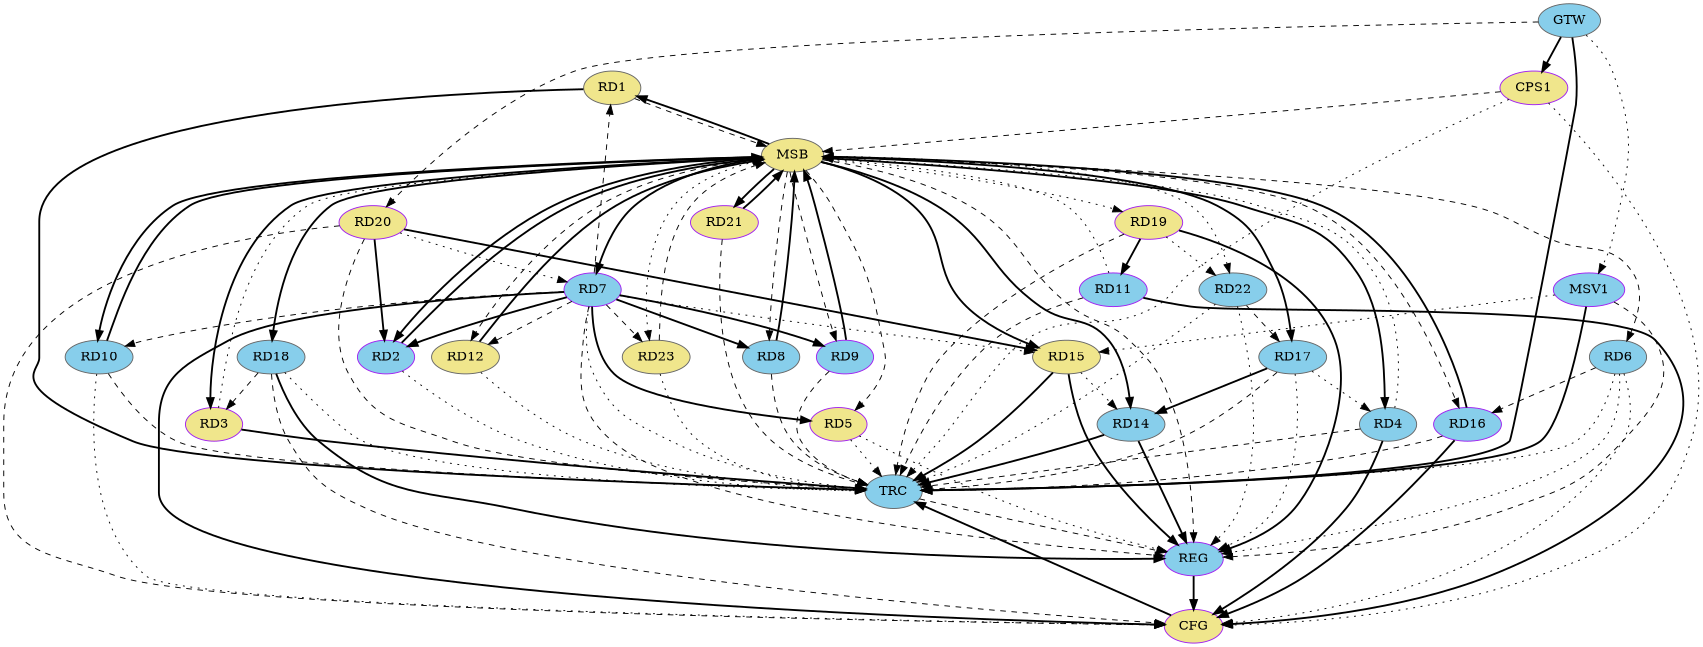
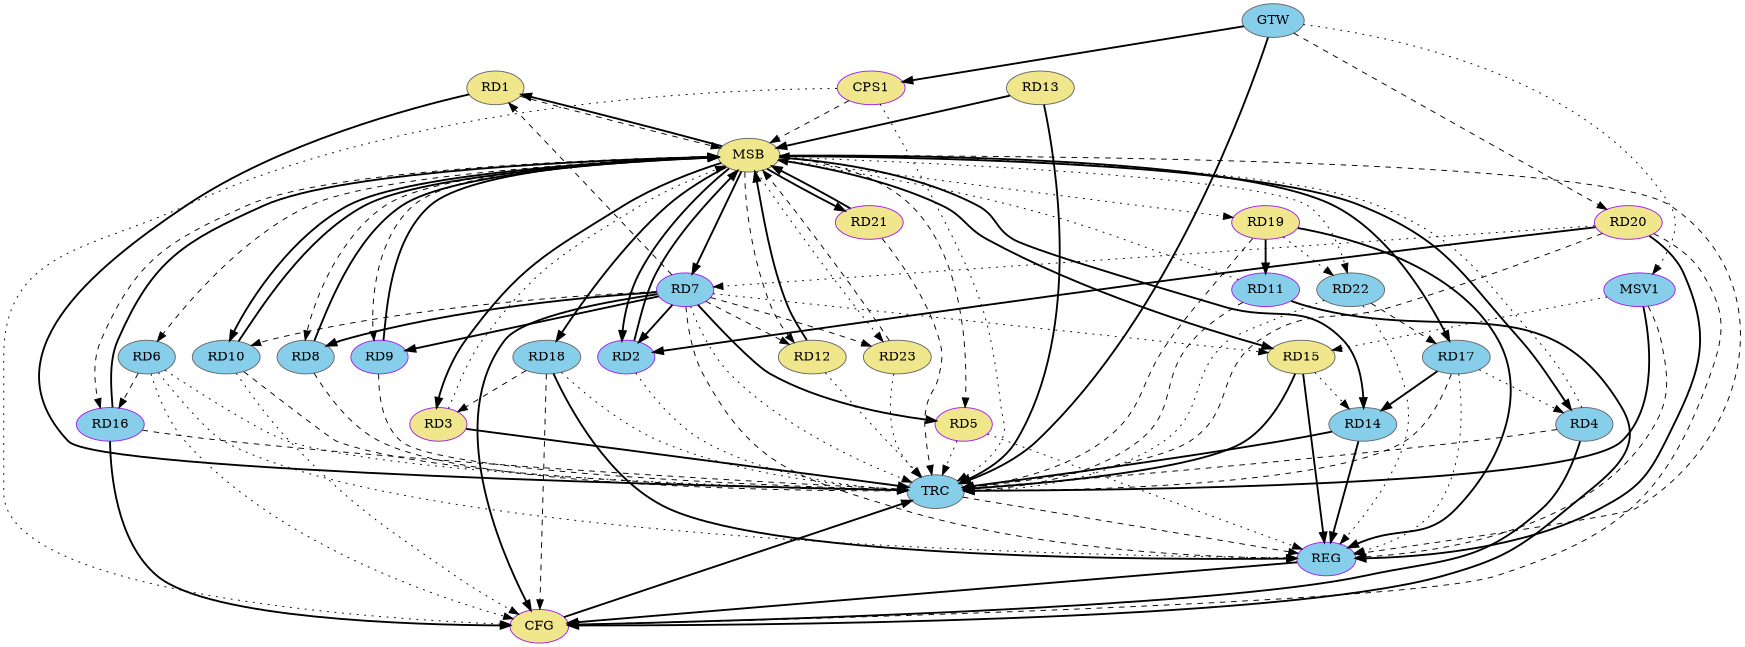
node "RD13": added
edge "RD20" -> "RD15": now "RD20" -> "REG"
